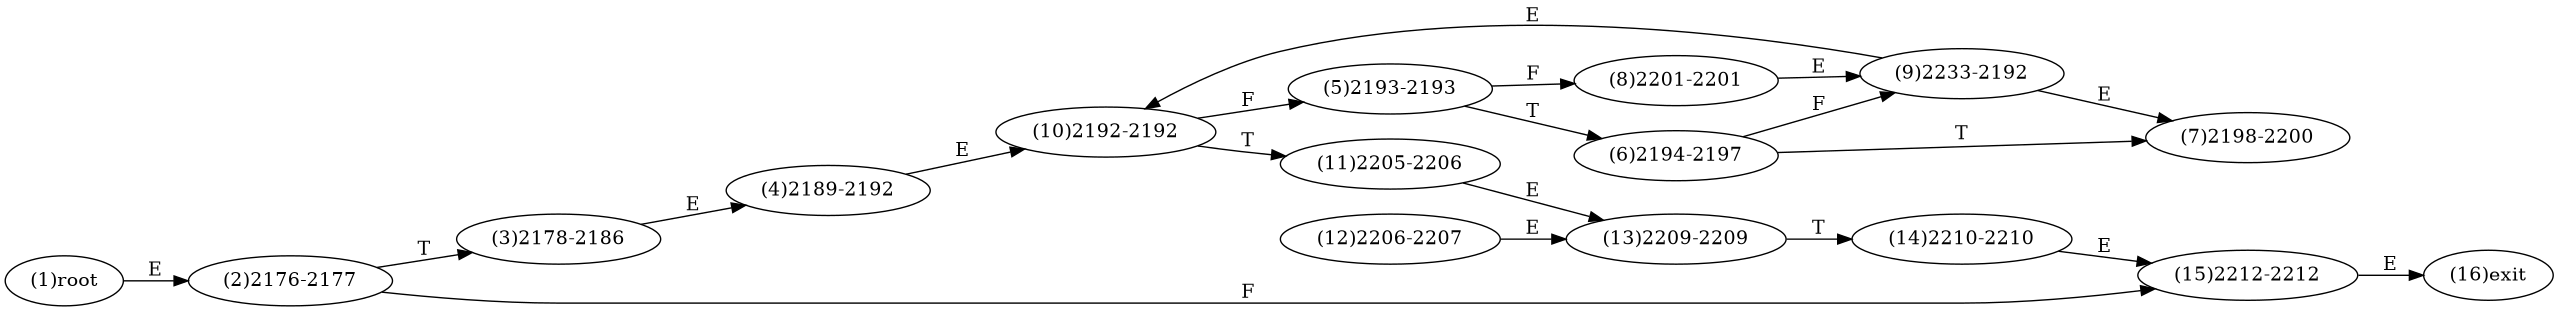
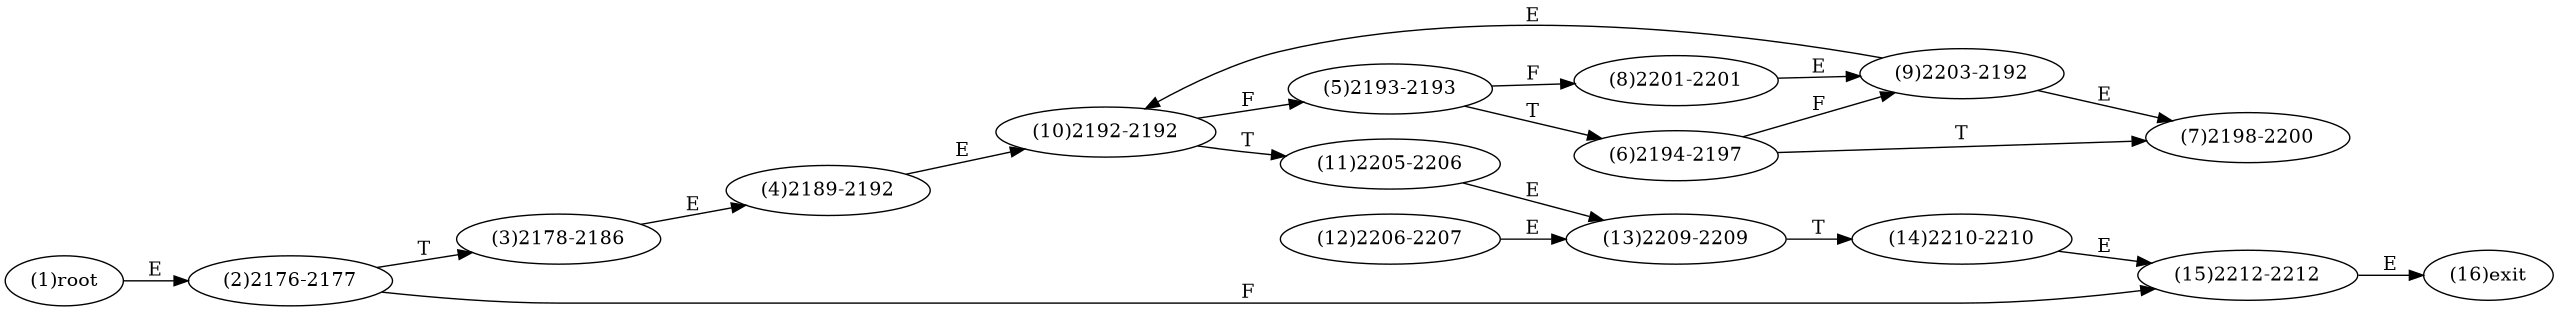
node "(9)2233-2192": label "(9)2233-2192" -> "(9)2203-2192"
